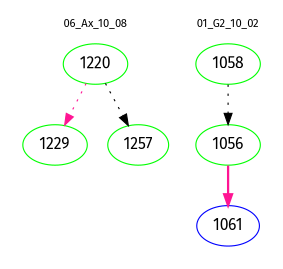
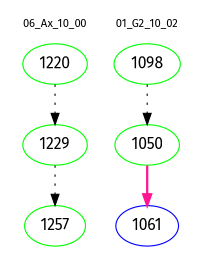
cluster "06_Ax_10_08": label "06_Ax_10_08" -> "06_Ax_10_00"
node "1058": label "1058" -> "1098"
edge "1220" -> "1229": color deeppink -> black
edge "1220" -> "1257": now "1229" -> "1257"
node "1056": label "1056" -> "1050"
